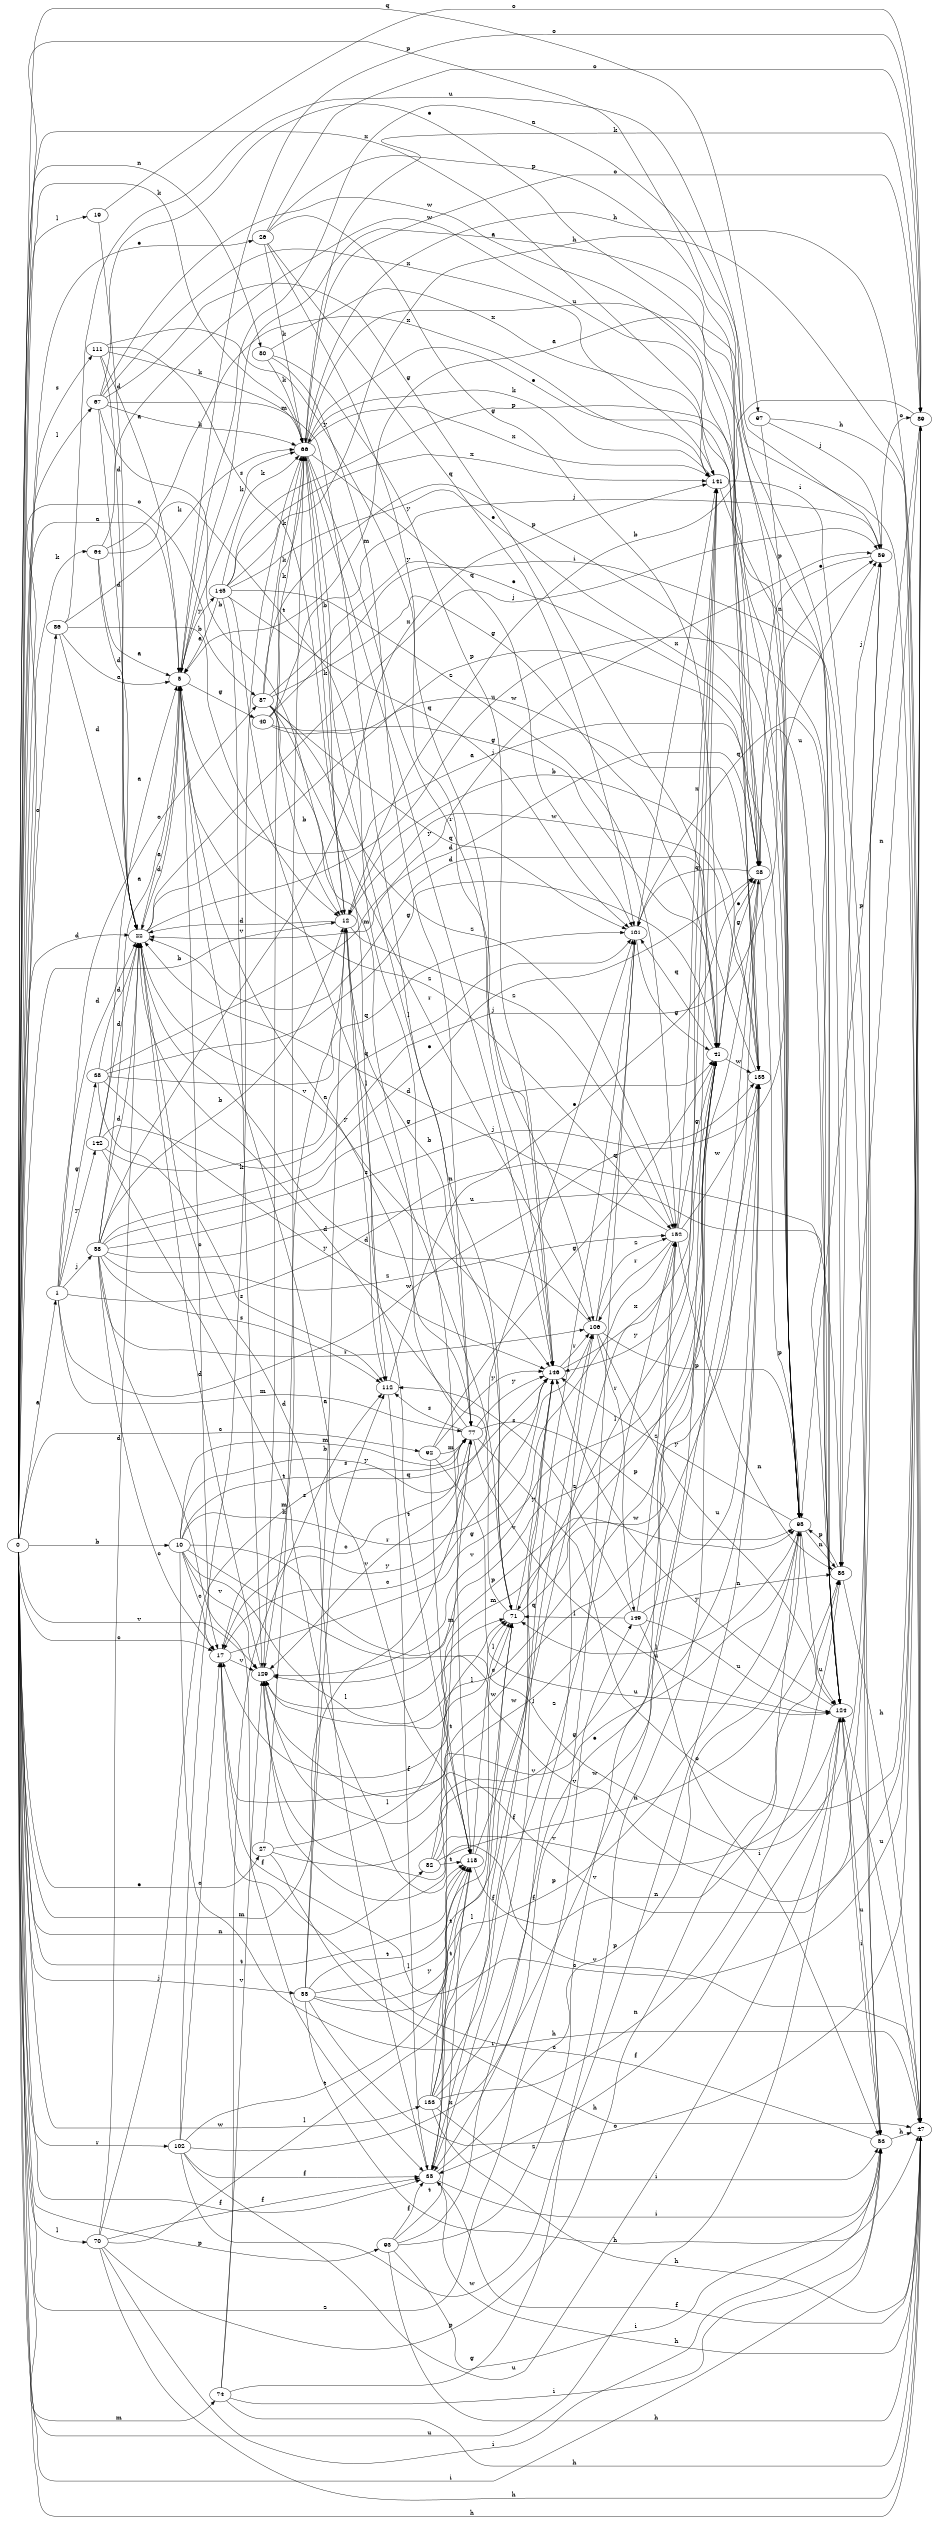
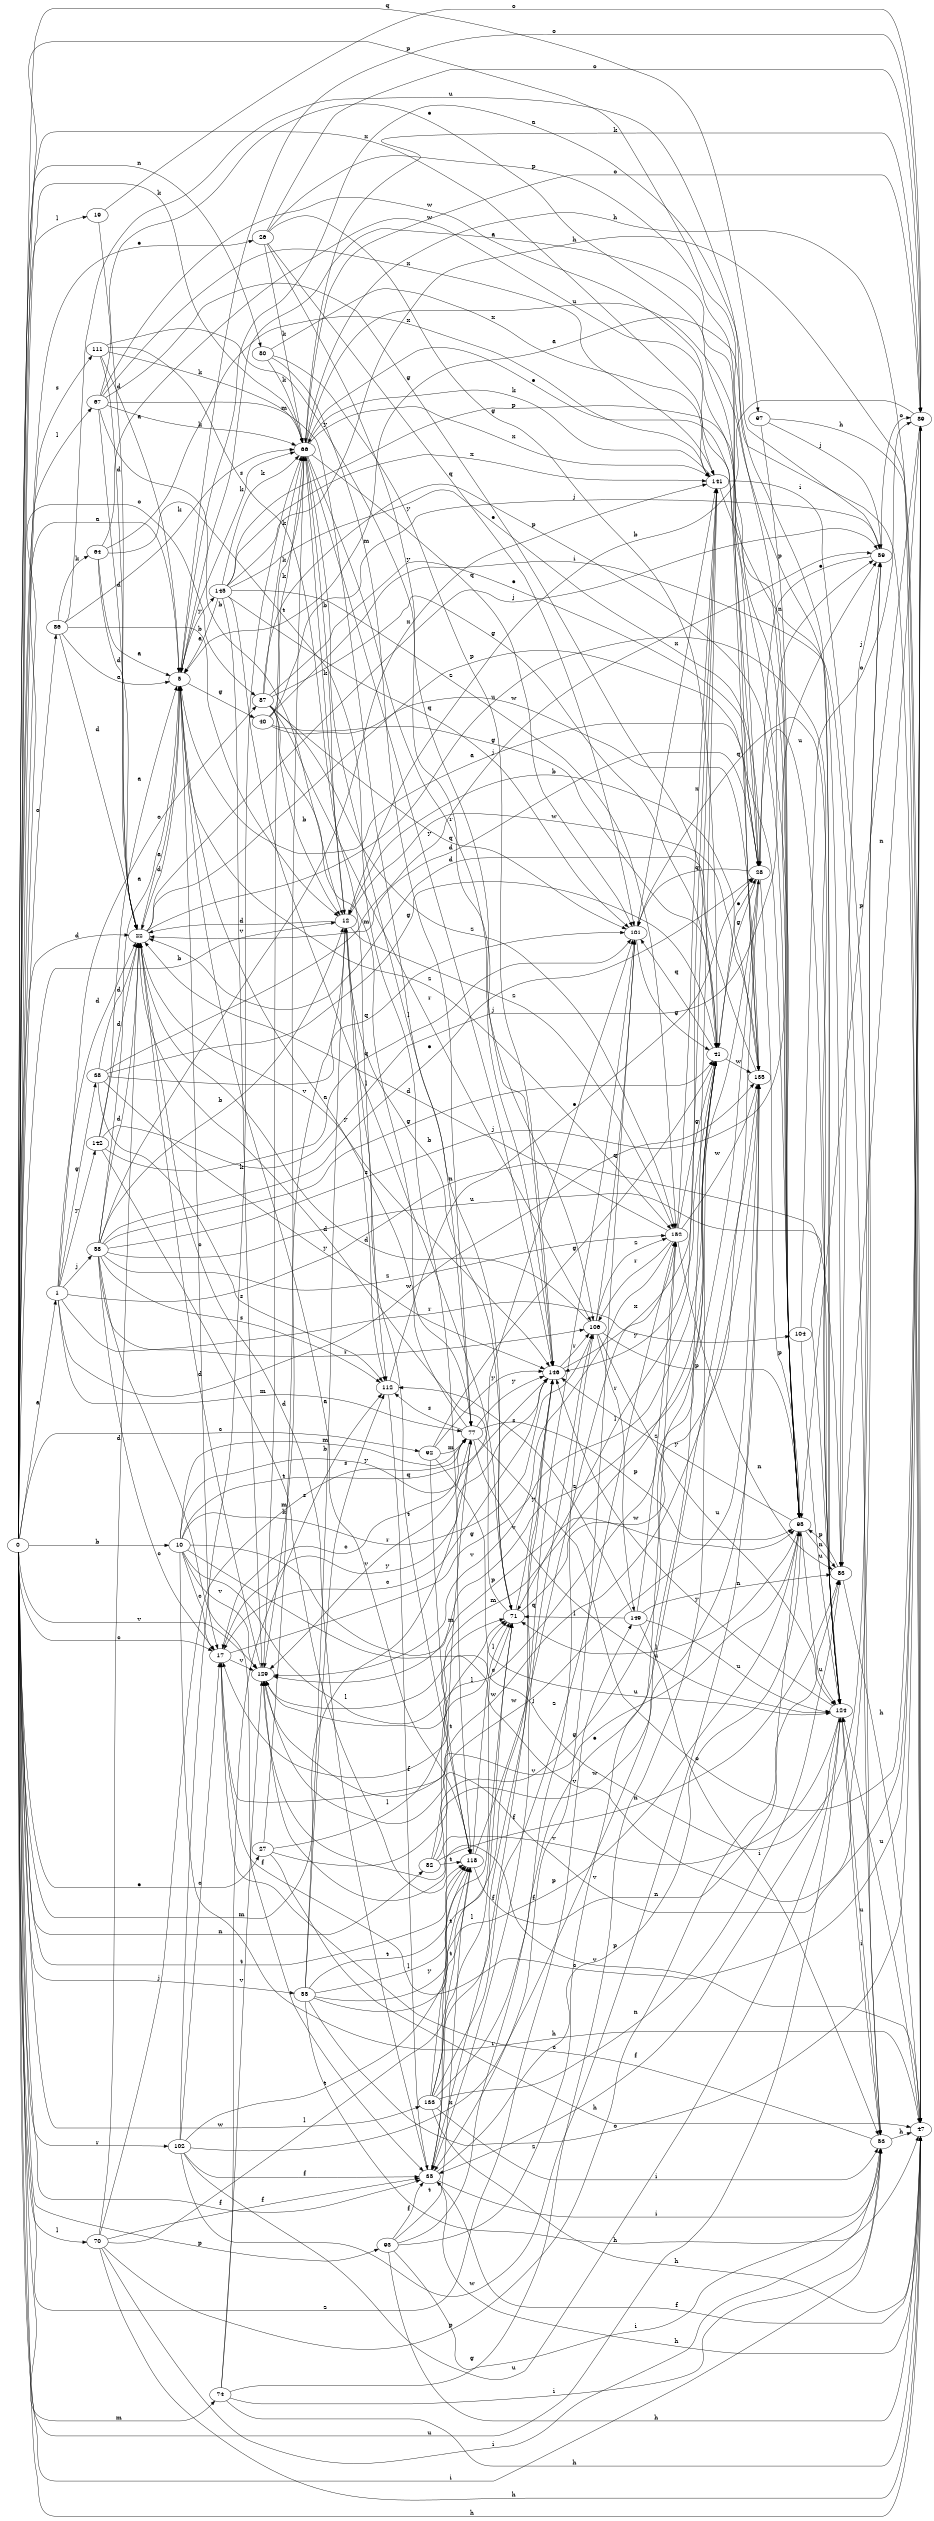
edge "0" -> "64": now "86" -> "64"
node "104": added
